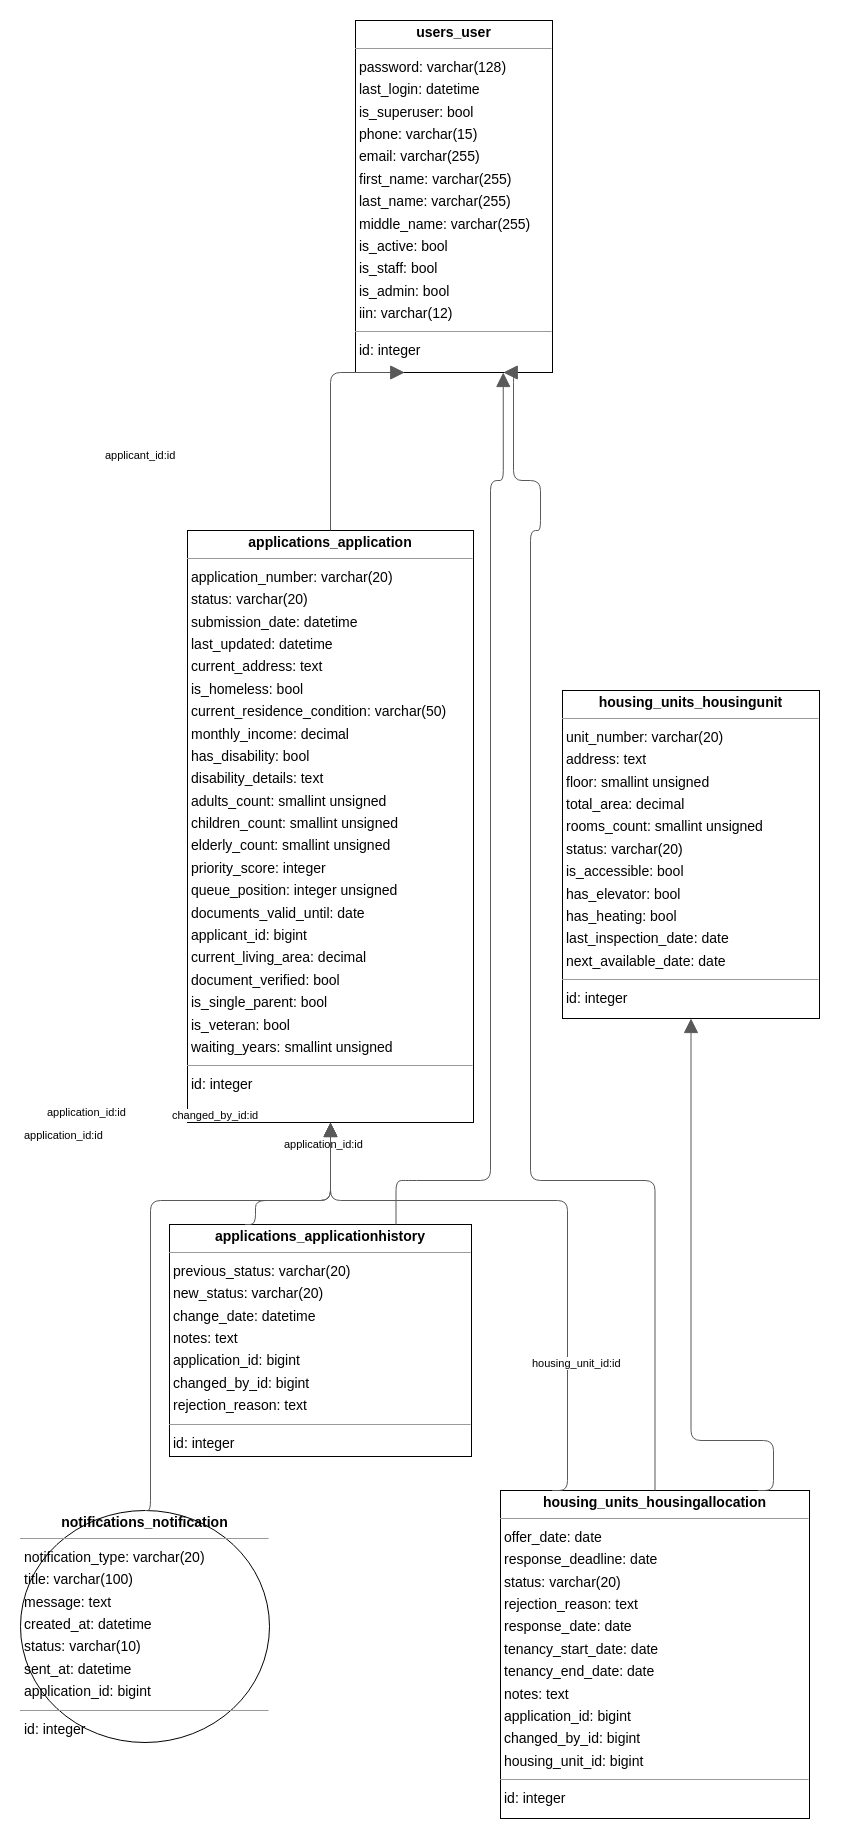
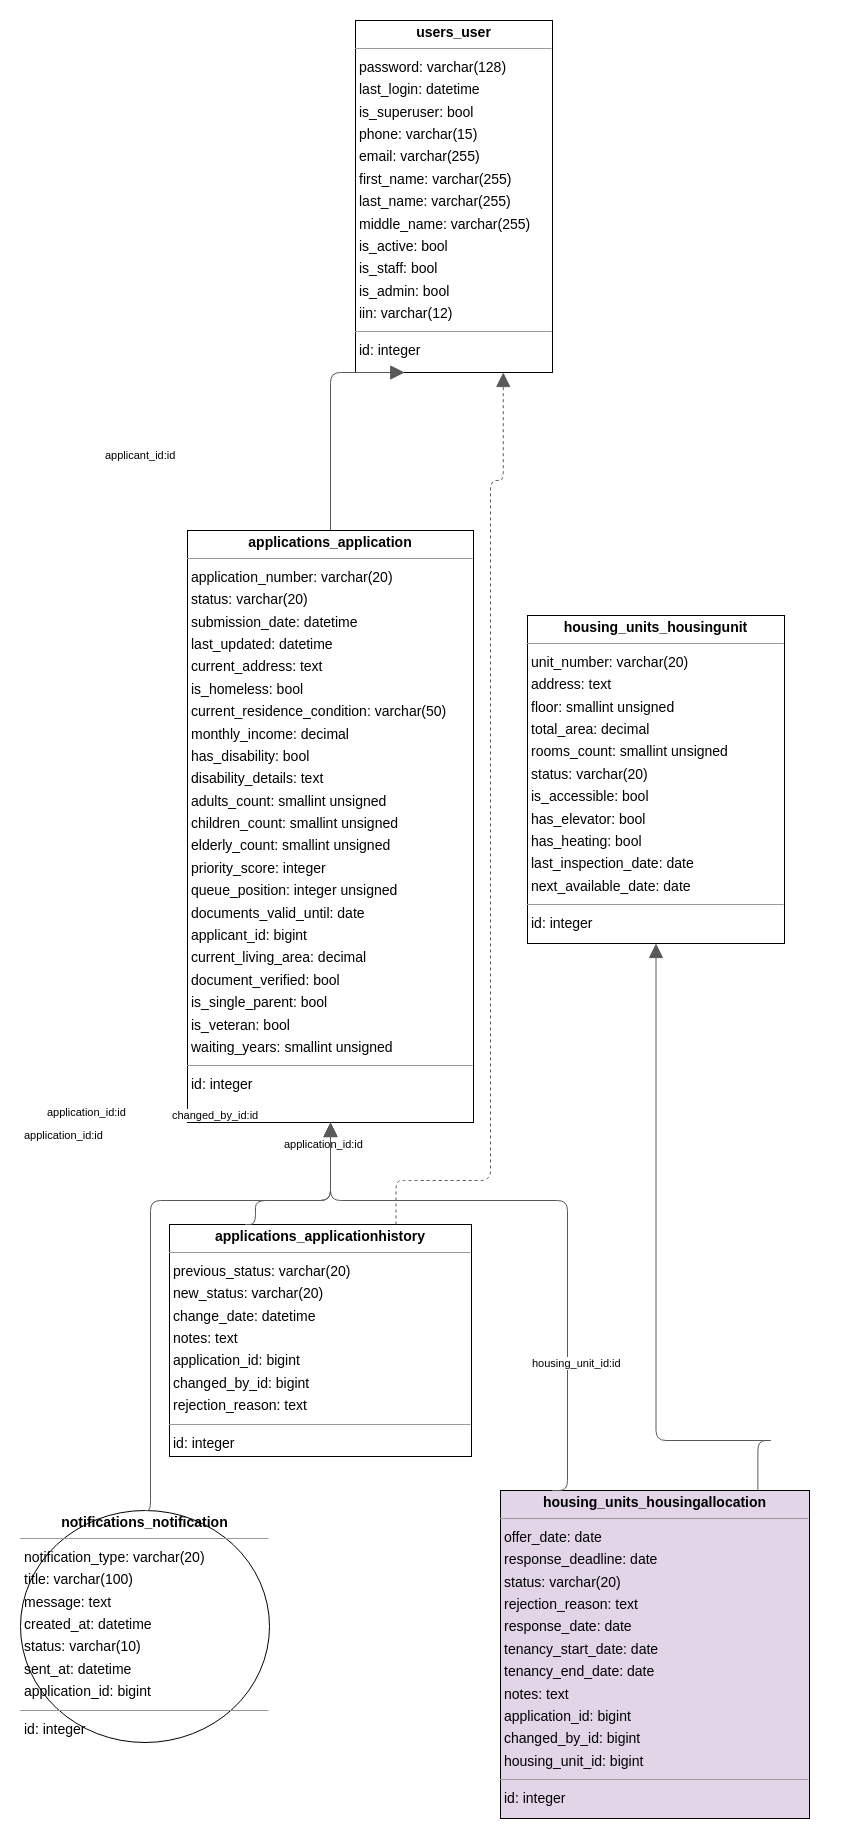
edge "housing_units_housingallocation offer_date: date response_deadline: date status: varchar(20) rejection_reason: text response_date: date tenancy_start_date: date tenancy_end_date: date notes: text application_id: bigint changed_by_id: bigint housing_unit_id: bigint id: integer" -> "users_user password: varchar(128) last_login: datetime is_superuser: bool phone: varchar(15) email: varchar(255) first_name: varchar(255) last_name: varchar(255) middle_name: varchar(255) is_active: bool is_staff: bool is_admin: bool iin: varchar(12) id: integer": removed
edge "applications_applicationhistory previous_status: varchar(20) new_status: varchar(20) change_date: datetime notes: text application_id: bigint changed_by_id: bigint rejection_reason: text id: integer" -> "users_user password: varchar(128) last_login: datetime is_superuser: bool phone: varchar(15) email: varchar(255) first_name: varchar(255) last_name: varchar(255) middle_name: varchar(255) is_active: bool is_staff: bool is_admin: bool iin: varchar(12) id: integer": style solid -> dashed
node "housing_units_housingunit unit_number: varchar(20) address: text floor: smallint unsigned total_area: decimal rooms_count: smallint unsigned status: varchar(20) is_accessible: bool has_elevator: bool has_heating: bool last_inspection_date: date next_available_date: date id: integer": moved (691, 855) -> (656, 780)
node "housing_units_housingallocation offer_date: date response_deadline: date status: varchar(20) rejection_reason: text response_date: date tenancy_start_date: date tenancy_end_date: date notes: text application_id: bigint changed_by_id: bigint housing_unit_id: bigint id: integer": fillcolor #ffffff -> #e1d5e7
